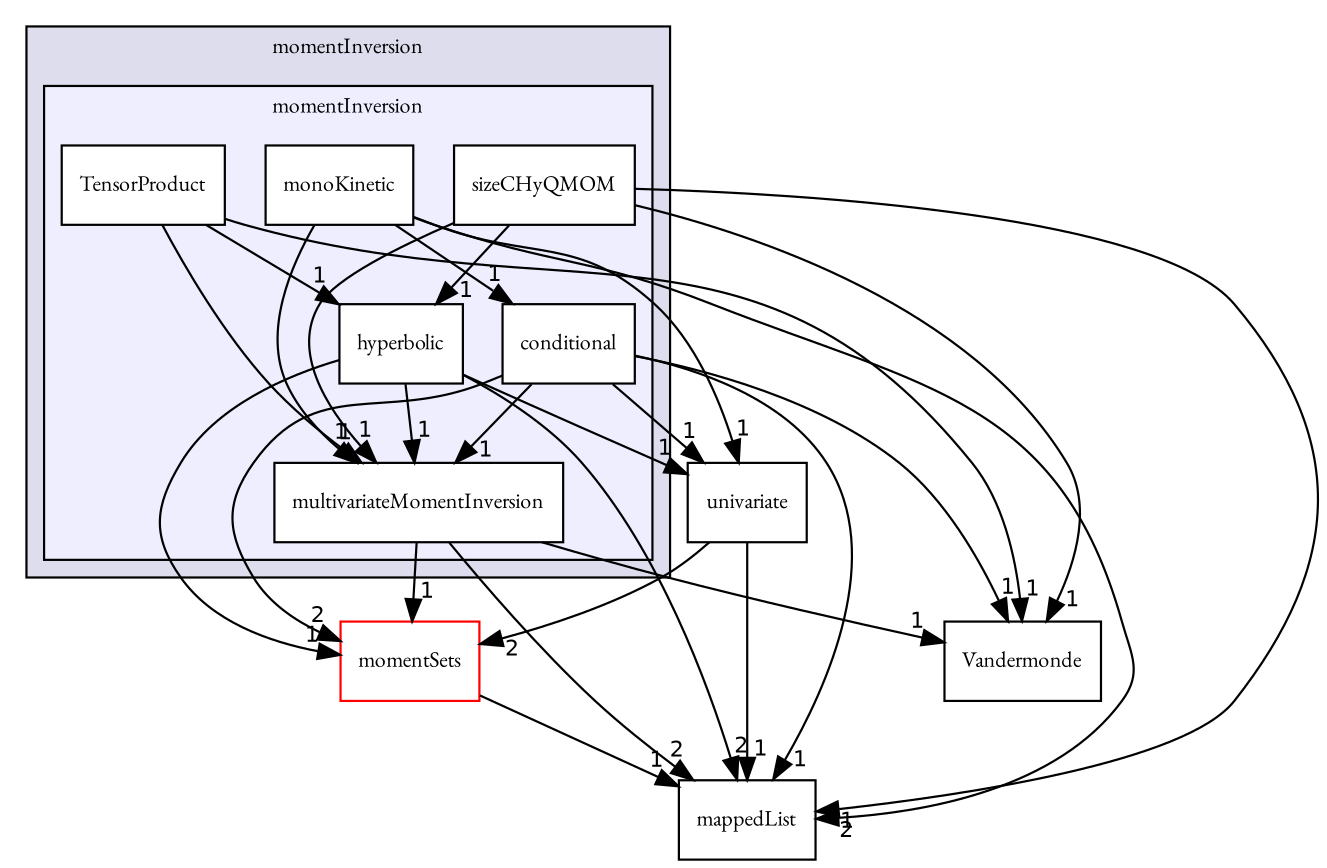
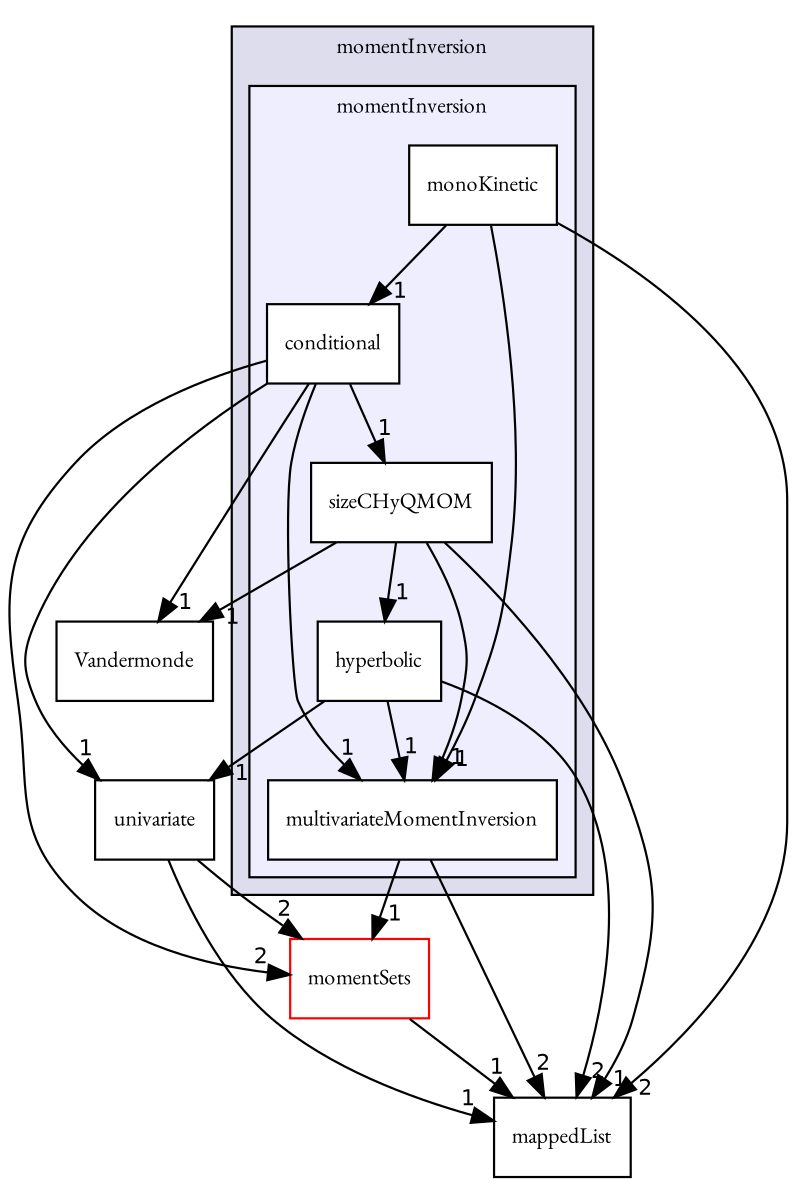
node "TensorProduct": removed
edge "monoKinetic" -> "univariate": removed
edge "hyperbolic" -> "momentSets": removed
edge "conditional" -> "mappedList": now "conditional" -> "sizeCHyQMOM"
edge "multivariateMomentInversion" -> "Vandermonde": removed
